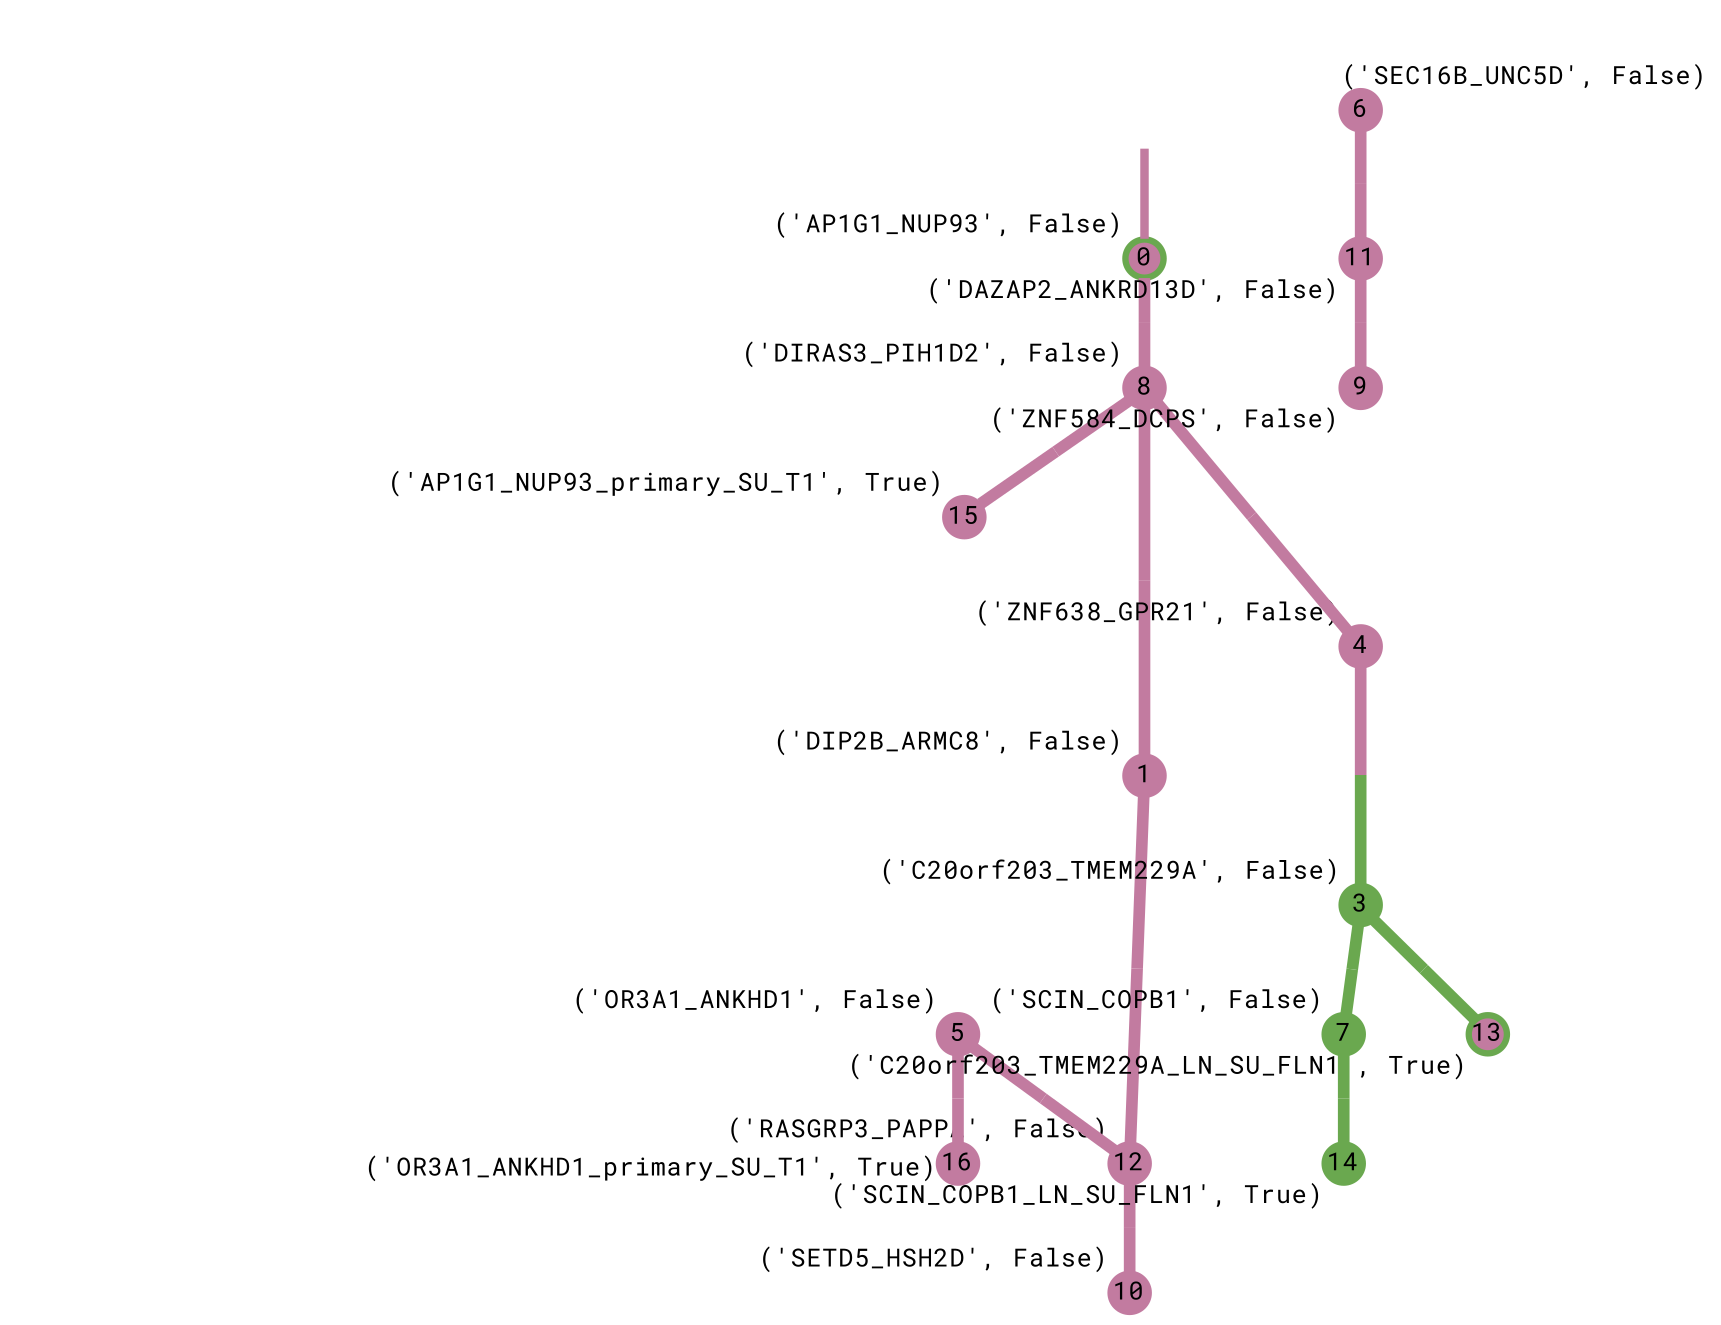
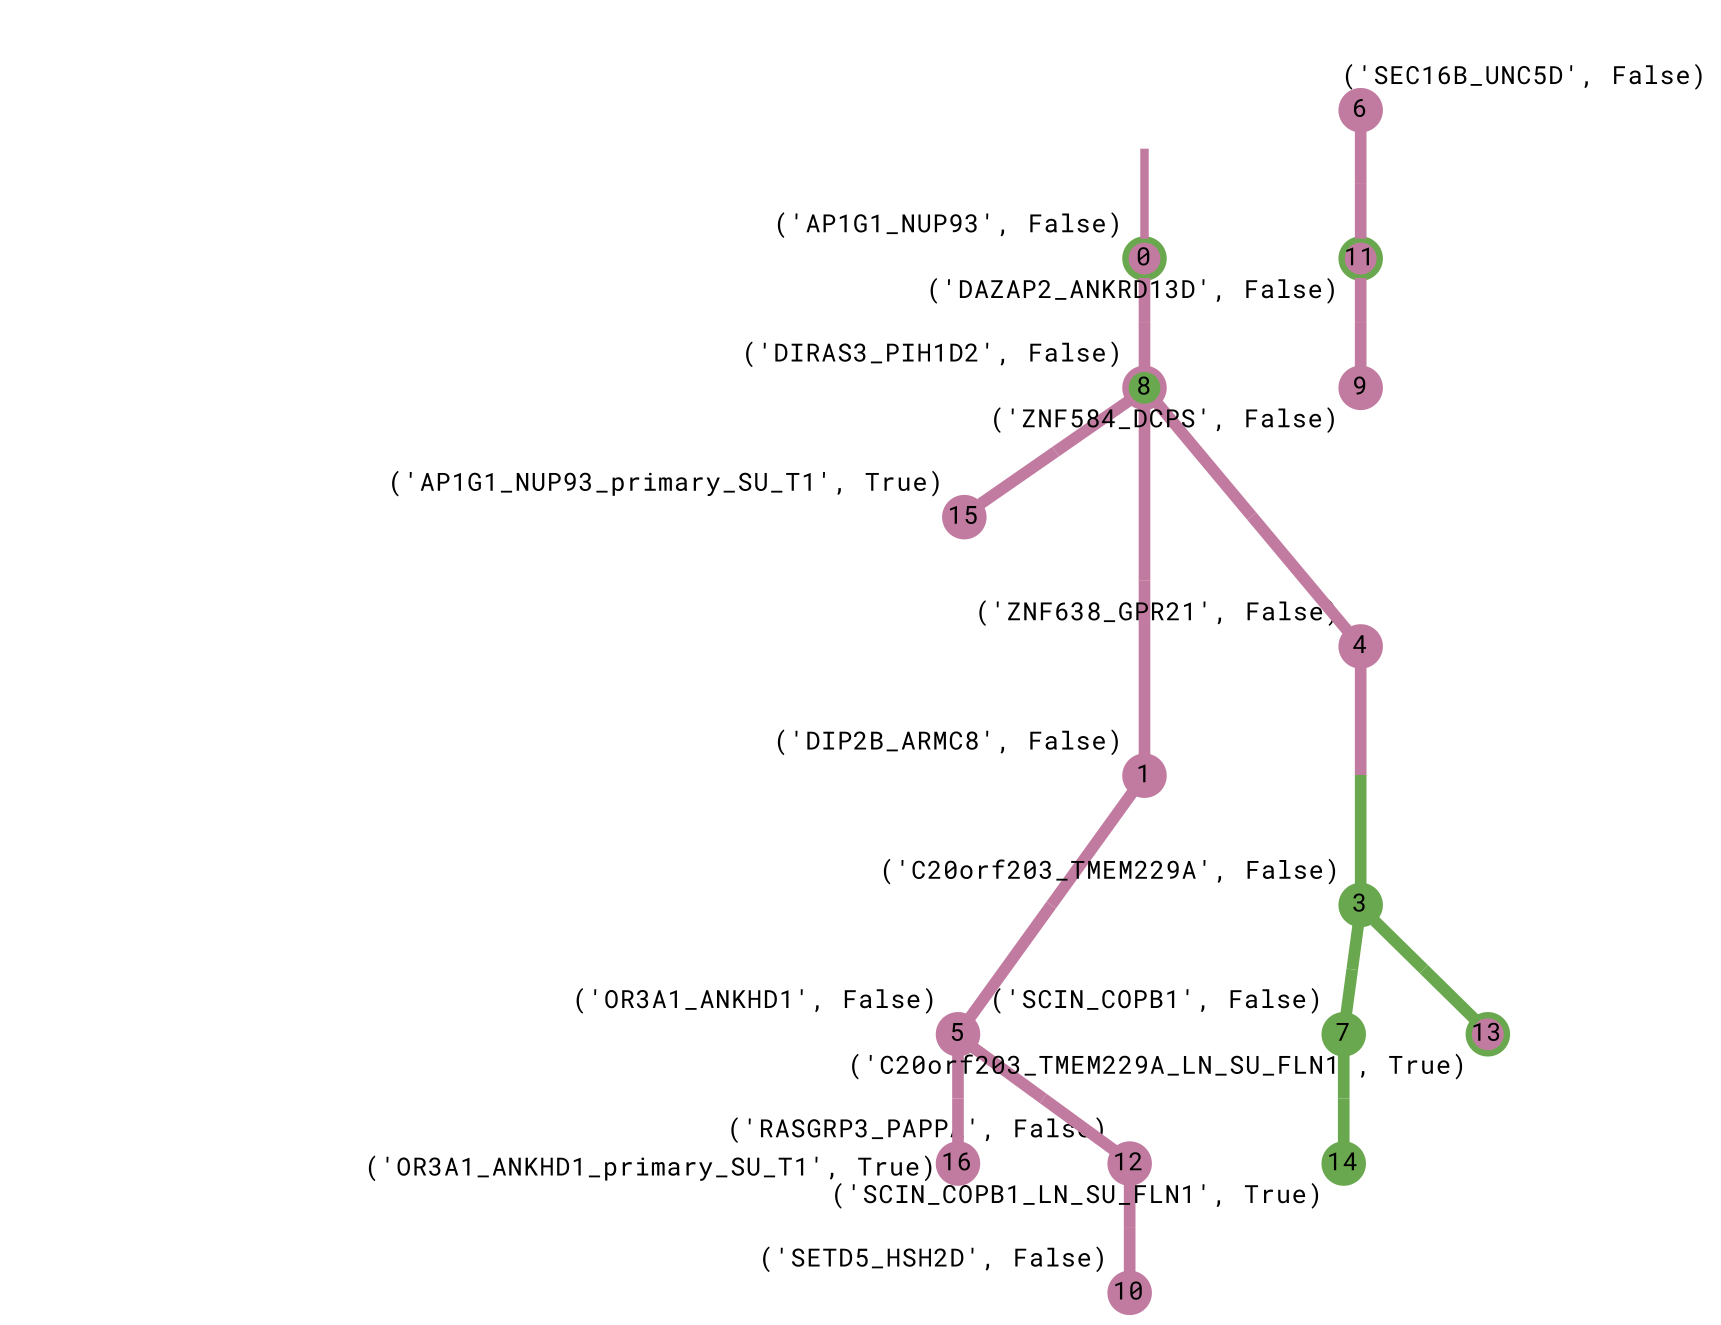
node "11 ('DAZAP2_ANKRD13D', False)": color #c27ba0ff -> #6aa84fff
node "8 ('DIRAS3_PIH1D2', False)": fillcolor #c27ba0ff -> #6aa84fff
edge "1 ('DIP2B_ARMC8', False)" -> "12 ('RASGRP3_PAPPA', False)": now "1 ('DIP2B_ARMC8', False)" -> "5 ('OR3A1_ANKHD1', False)"
